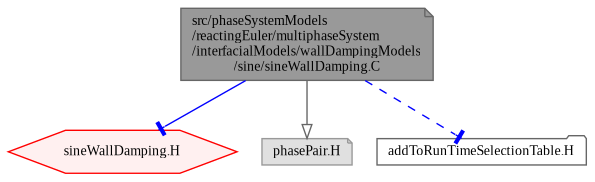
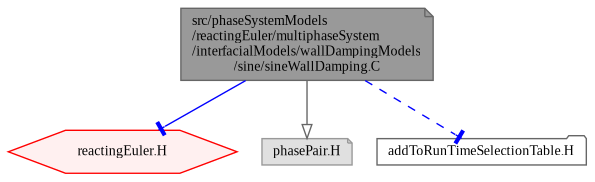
node "sineWallDamping.H": label "sineWallDamping.H" -> "reactingEuler.H"
